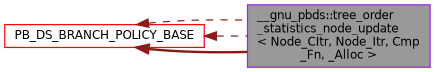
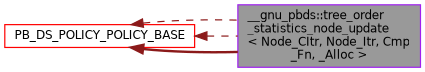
node "PB_DS_BRANCH_POLICY_BASE": label "PB_DS_BRANCH_POLICY_BASE" -> "PB_DS_POLICY_POLICY_BASE"
